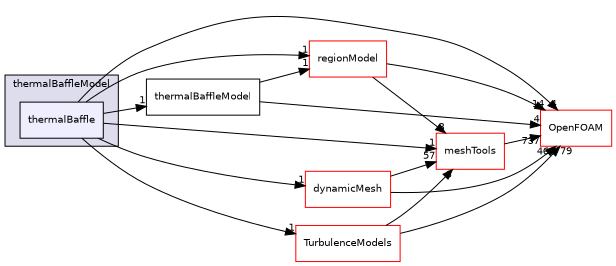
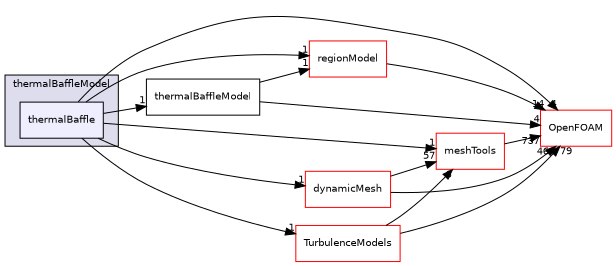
edge "regionModel" -> "meshTools": removed
